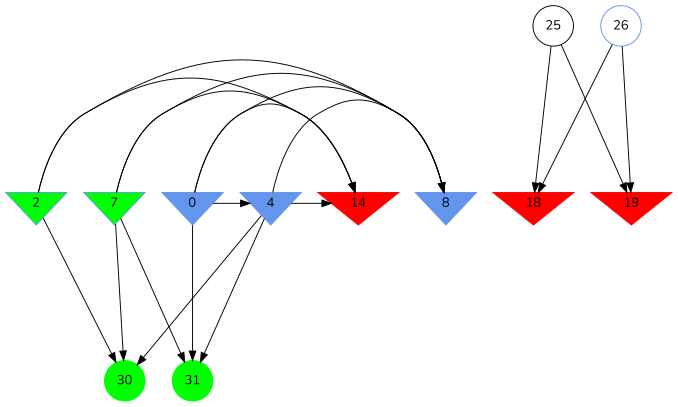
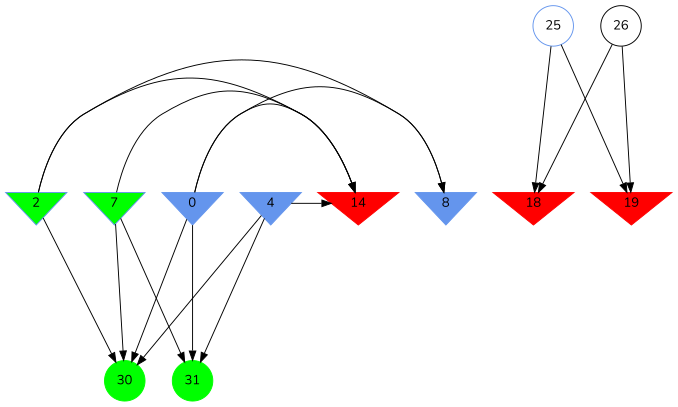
node "25": color black -> cornflowerblue
node "26": color cornflowerblue -> black
edge "7" -> "8": removed
edge "4" -> "8": removed
edge "0" -> "4": now "0" -> "30"
